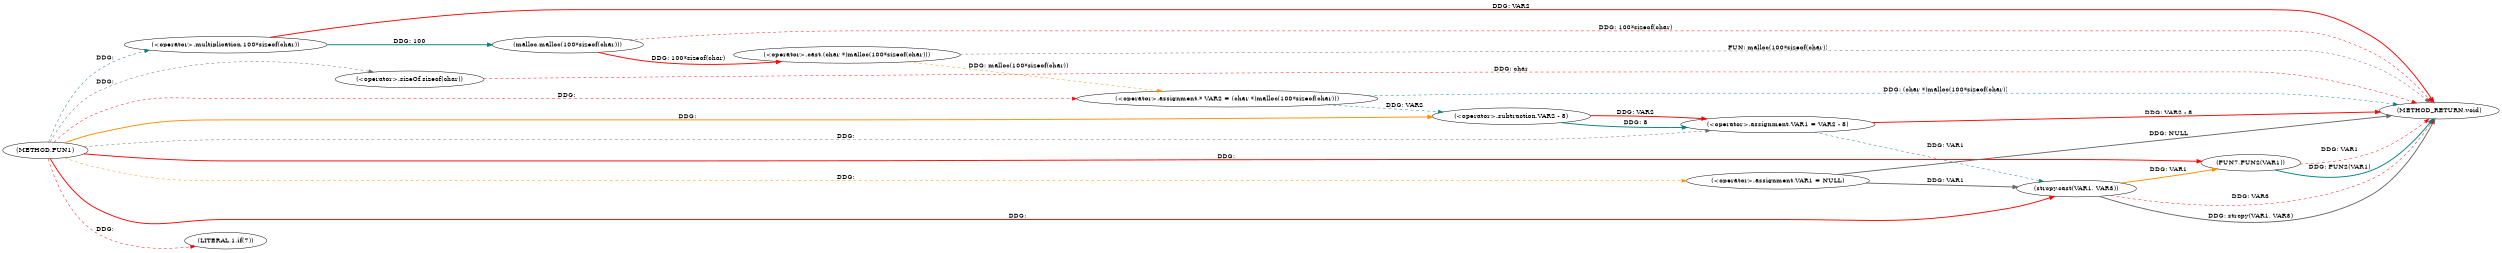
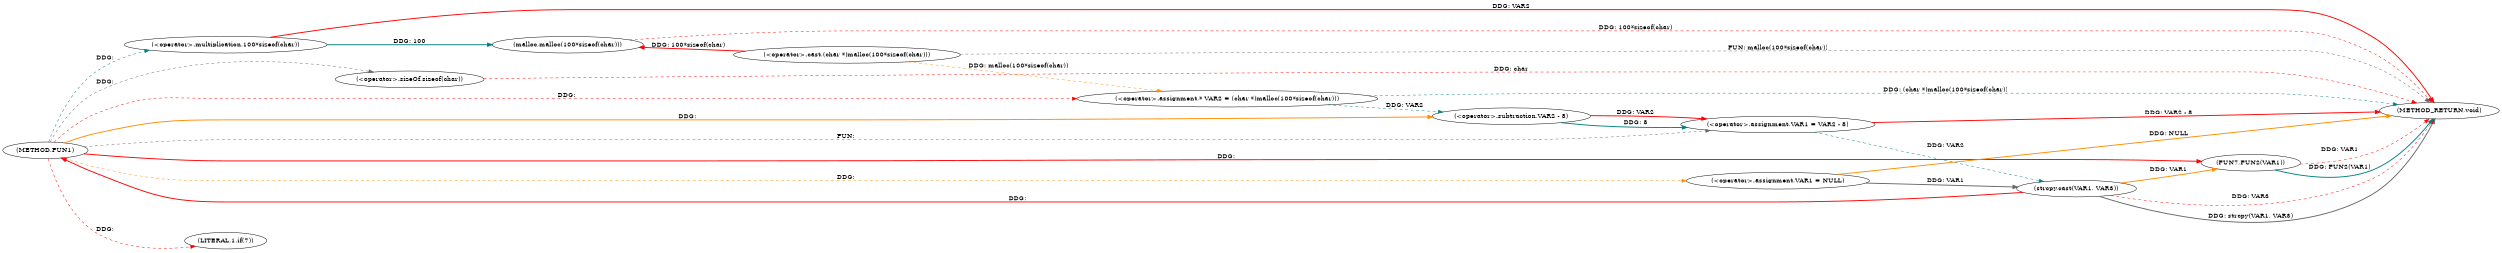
edge "(malloc,malloc(100*sizeof(char)))" -> "(<operator>.cast,(char *)malloc(100*sizeof(char)))": reversed
edge "(METHOD,FUN1)" -> "(<operator>.assignment,VAR1 = VAR2 - 8)": label "DDG: " -> "FUN: "
edge "(<operator>.assignment,VAR1 = VAR2 - 8)" -> "(strcpy,cast(VAR1, VAR3))": label "DDG: VAR1" -> "DDG: VAR2"
edge "(<operator>.assignment,VAR1 = NULL)" -> "(METHOD_RETURN,void)": color gray40 -> darkorange
edge "(METHOD,FUN1)" -> "(strcpy,cast(VAR1, VAR3))": reversed
